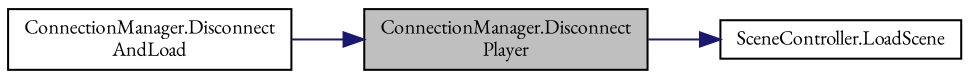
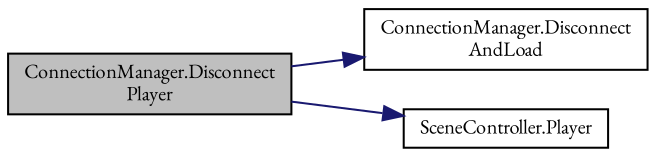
edge "ConnectionManager.Disconnect AndLoad" -> "ConnectionManager.Disconnect Player": reversed
node "SceneController.LoadScene": label "SceneController.LoadScene" -> "SceneController.Player"
